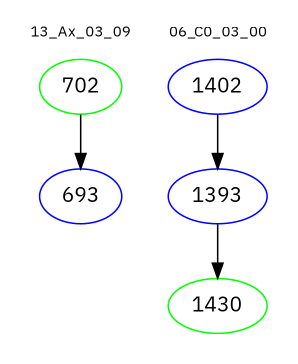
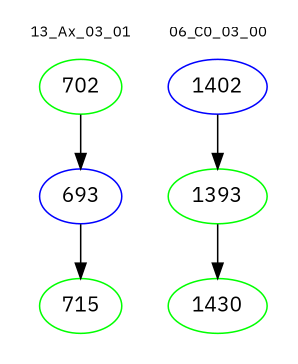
cluster "13_Ax_03_09": label "13_Ax_03_09" -> "13_Ax_03_01"
node "1393": color blue -> green
node "715": added
